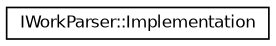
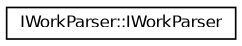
node "IWorkParser::Implementation": label "IWorkParser::Implementation" -> "IWorkParser::IWorkParser"
